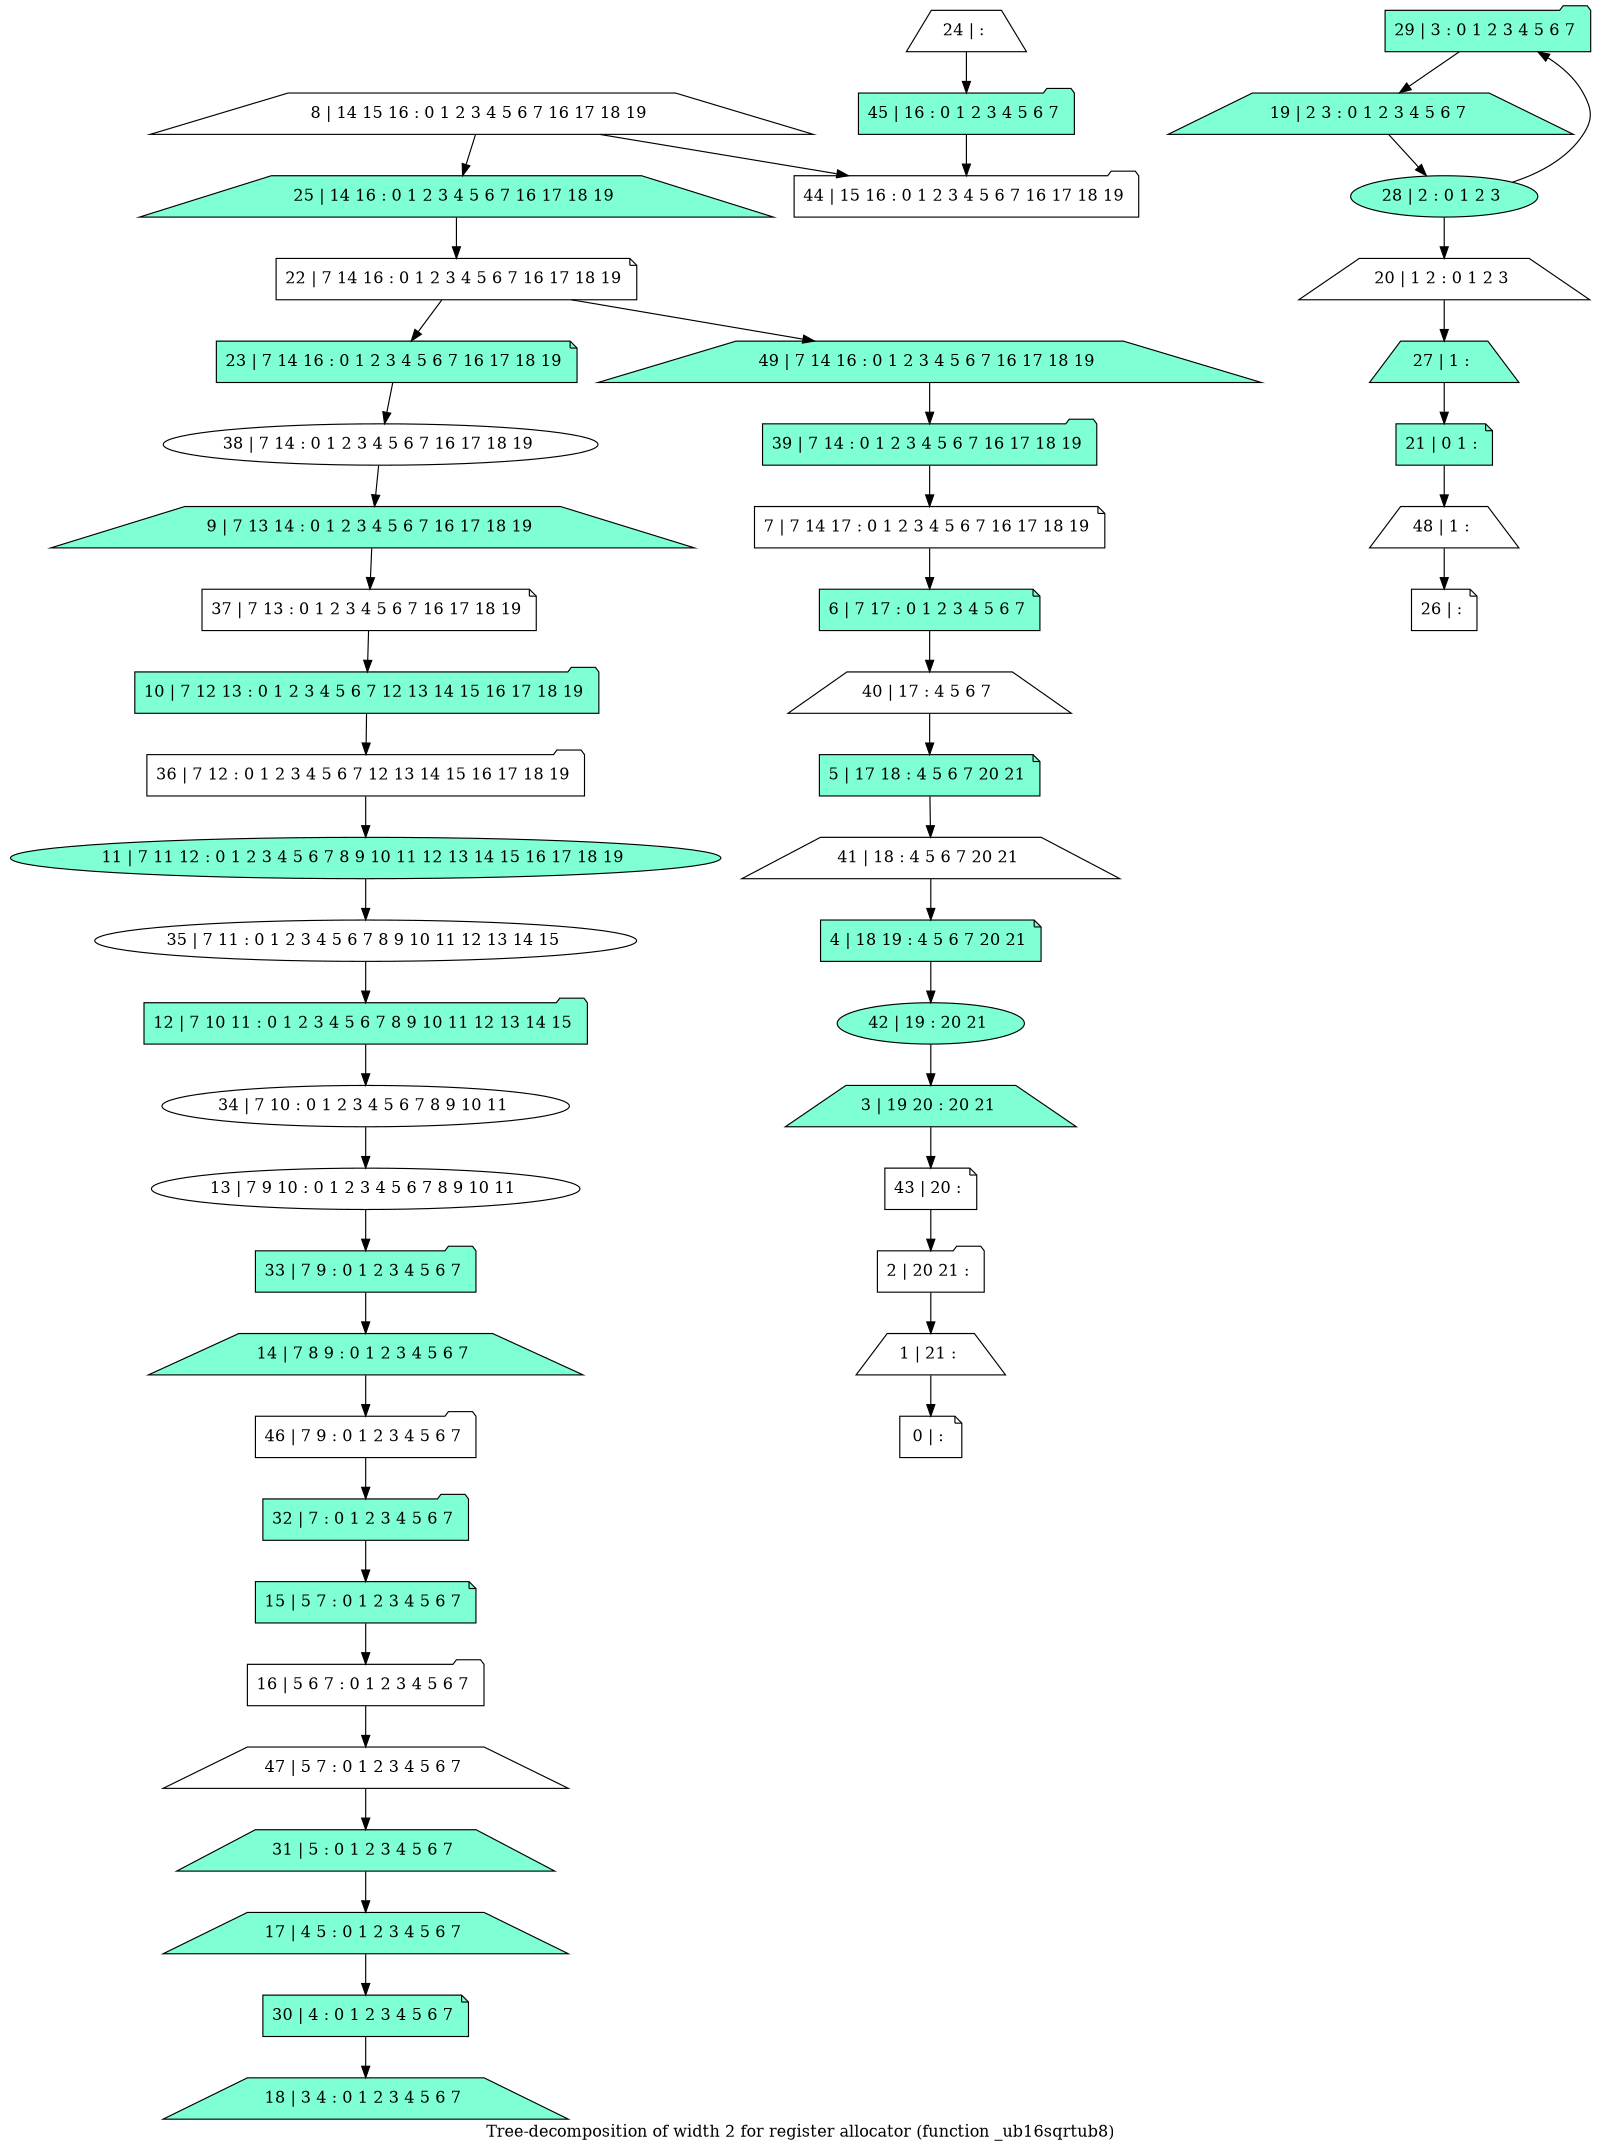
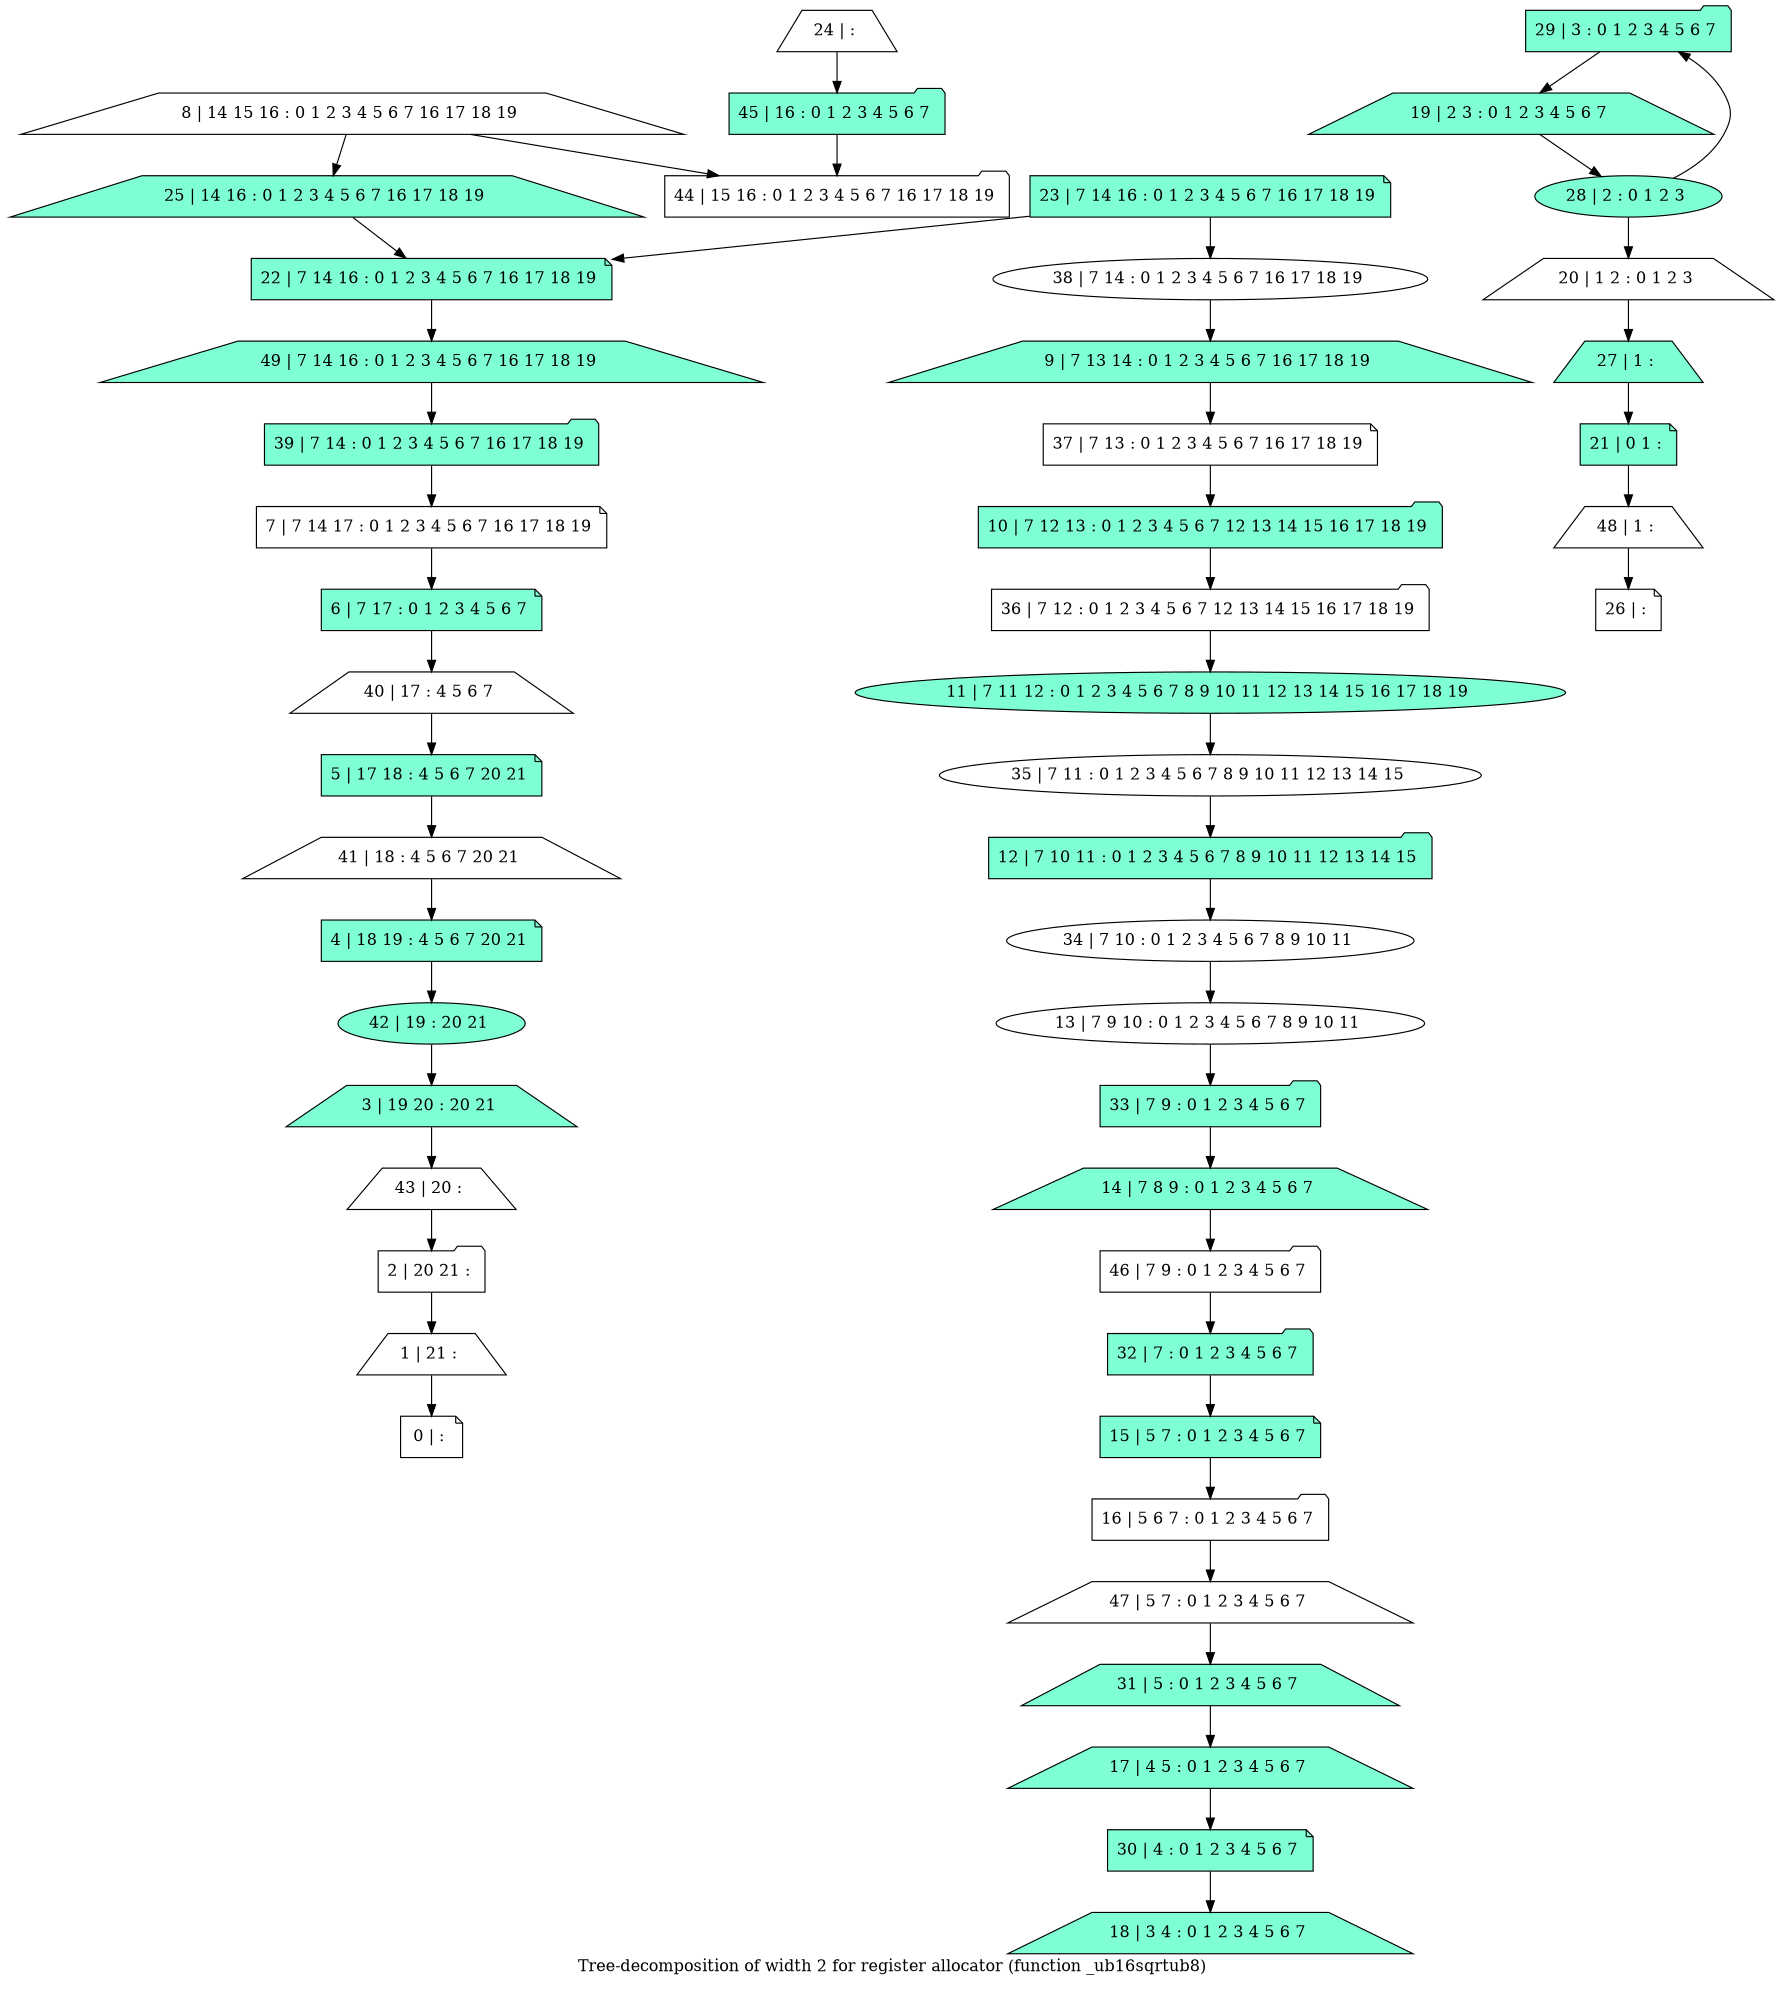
node "22 | 7 14 16 : 0 1 2 3 4 5 6 7 16 17 18 19": fillcolor white -> aquamarine
edge "22 | 7 14 16 : 0 1 2 3 4 5 6 7 16 17 18 19" -> "23 | 7 14 16 : 0 1 2 3 4 5 6 7 16 17 18 19": reversed
node "43 | 20 :": shape note -> trapezium
